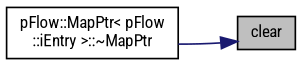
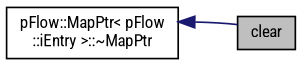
edge "pFlow::MapPtr< pFlow ::iEntry >::~MapPtr" -> "clear": reversed
